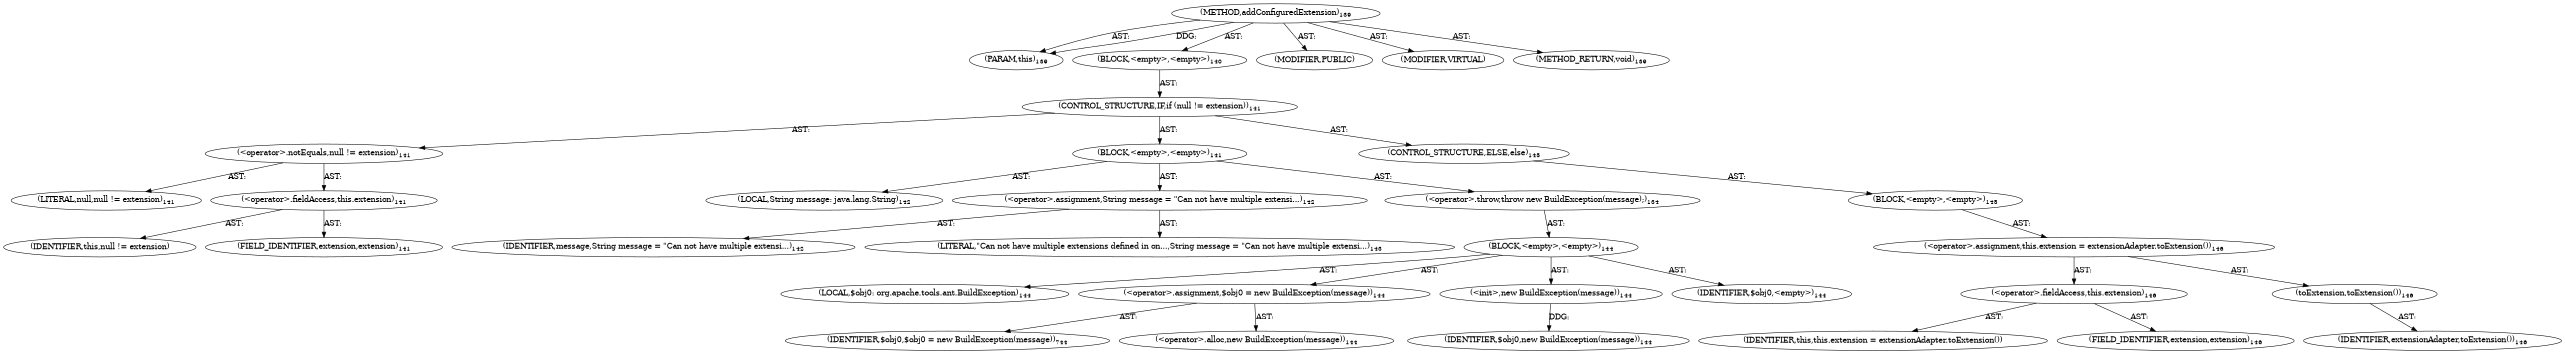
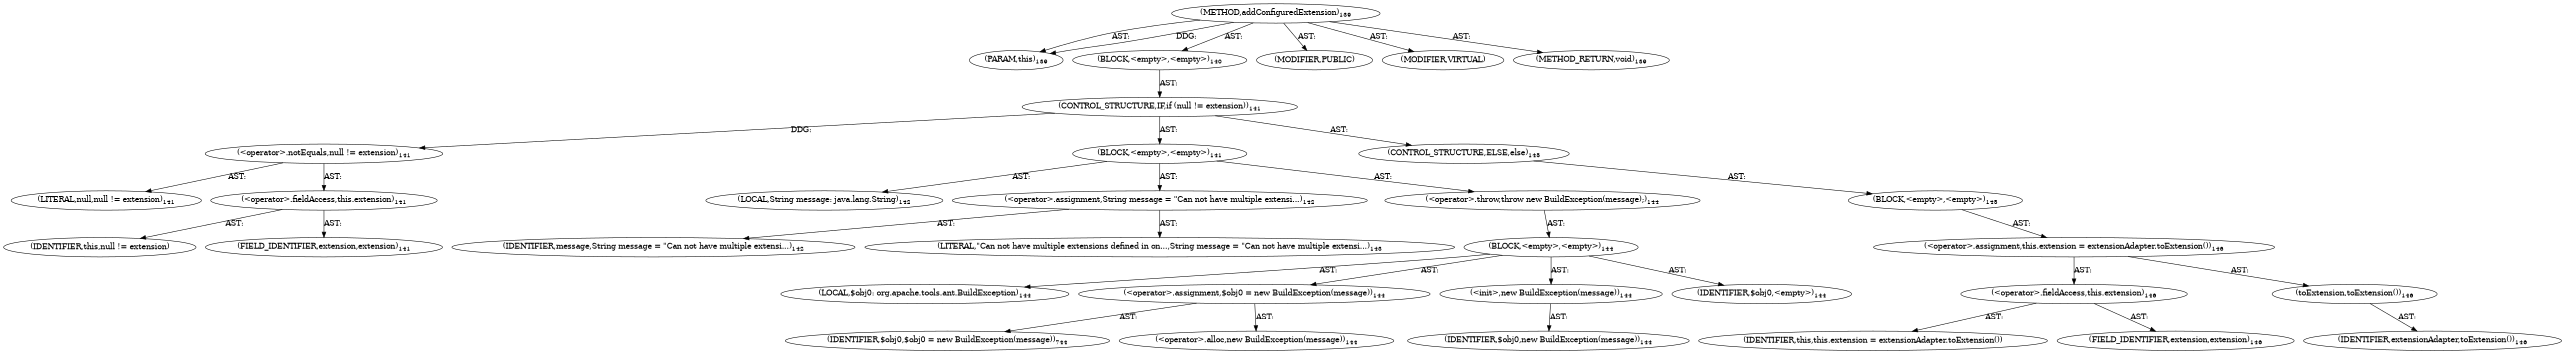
edge "(CONTROL_STRUCTURE,IF,if (null != extension))" -> "(<operator>.notEquals,null != extension)": label "AST: " -> "DDG: "
node "(<operator>.throw,throw new BuildException(message);)": text "134" -> "144"
edge "(<init>,new BuildException(message))" -> "(IDENTIFIER,$obj0,new BuildException(message))": label "DDG: " -> "AST: "
